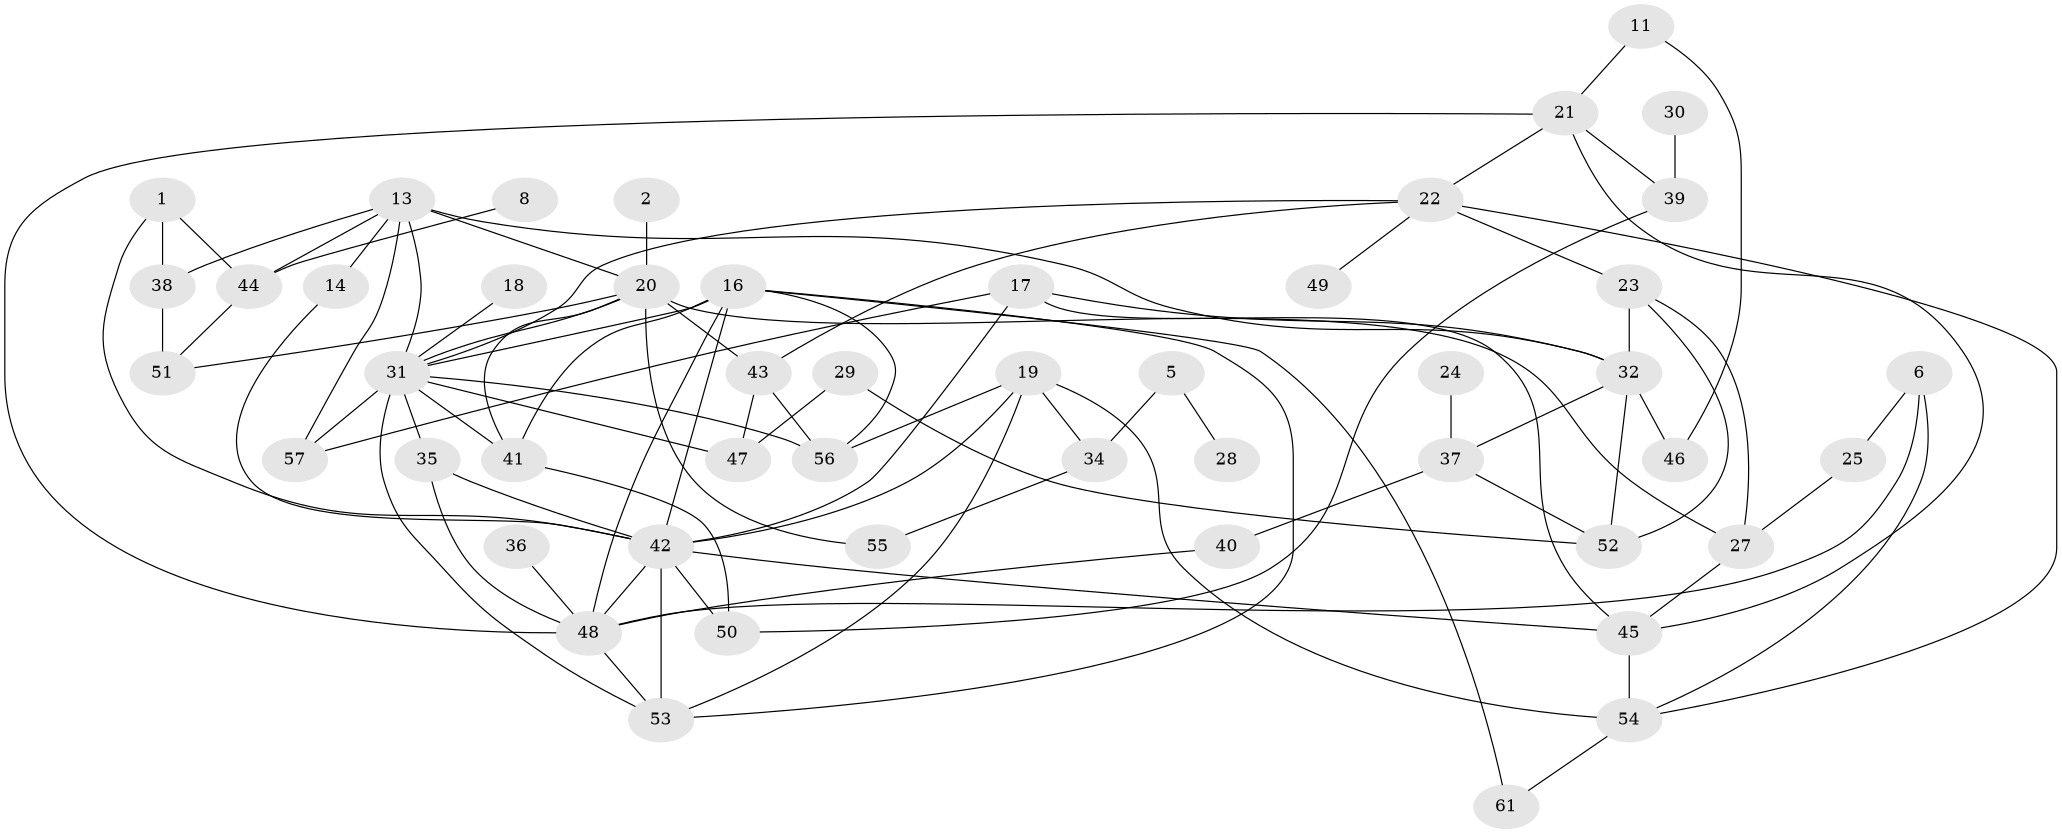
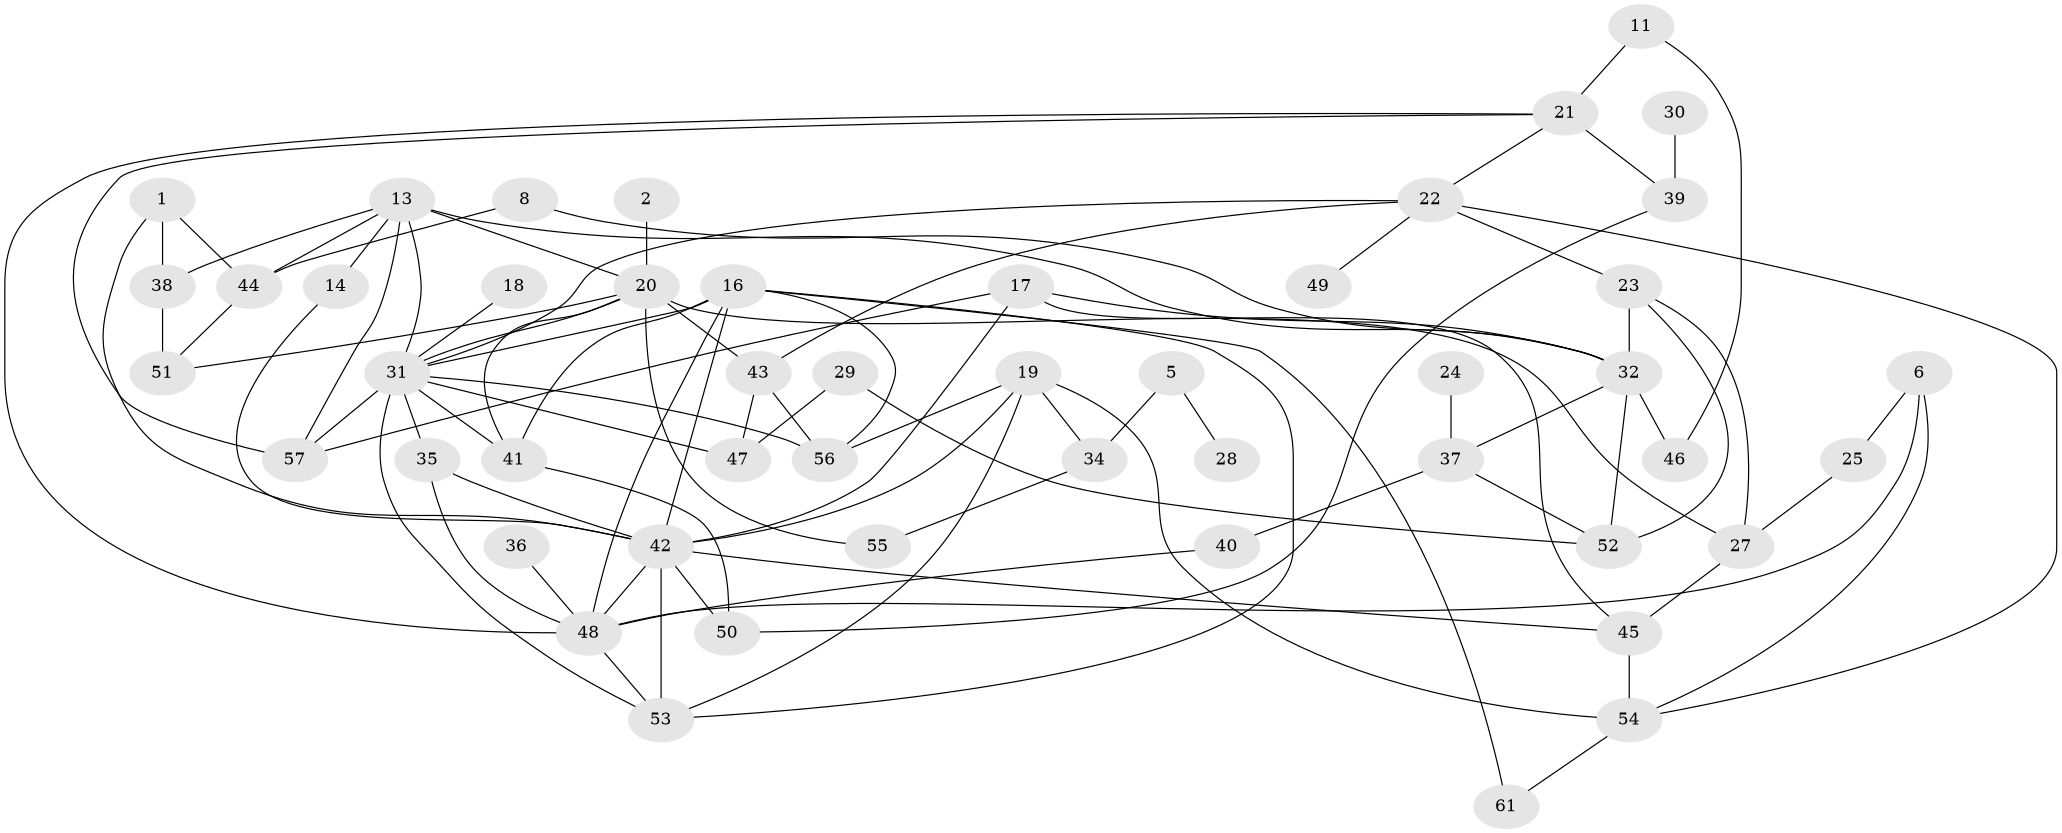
edge "8" -- "32": added
edge "21" -- "45": now "21" -- "57"
